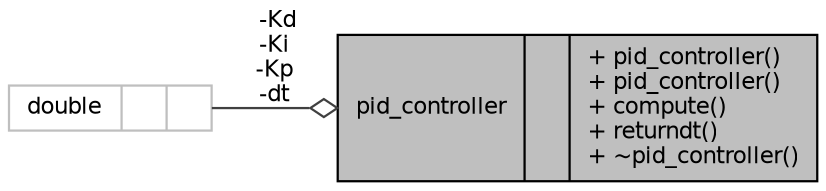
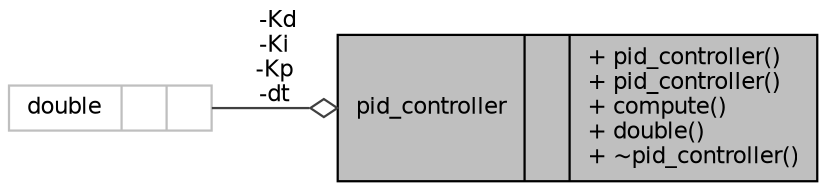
node "pid_controller": text "+ returndt()" -> "+ double()"
